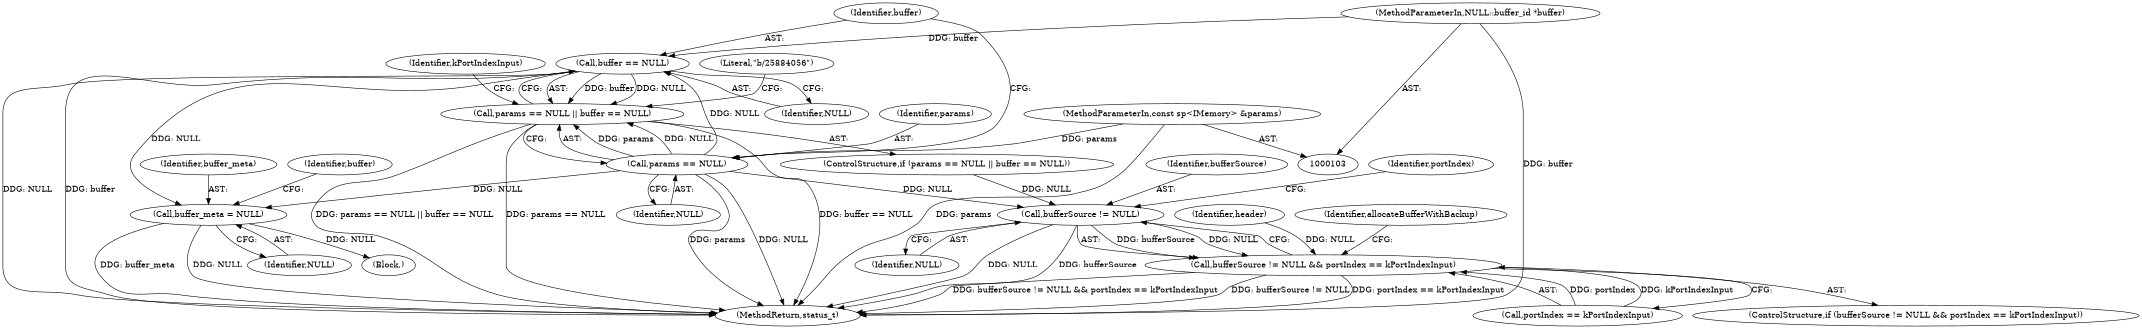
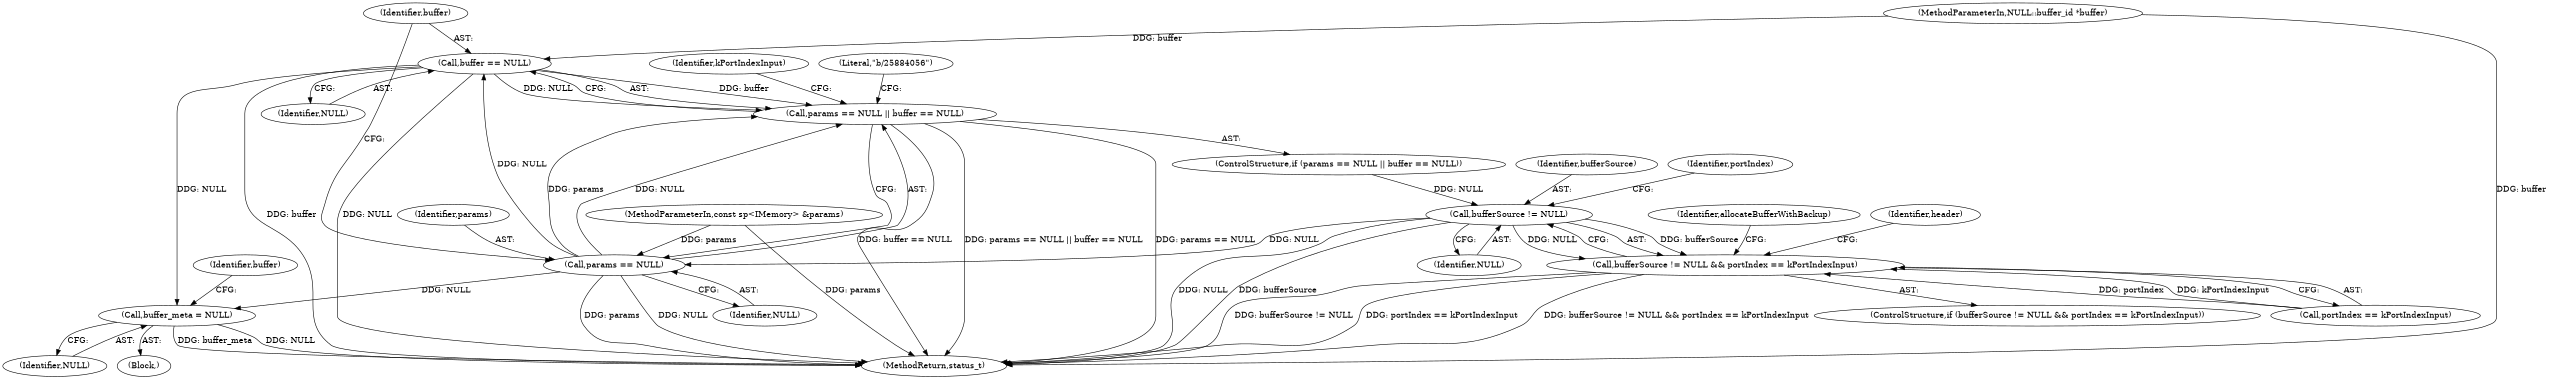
node "(Identifier,buffer_meta)": removed
node "1000103": removed
edge "(Call,params == NULL)" -> "(Call,bufferSource != NULL)": reversed
edge "(Call,buffer_meta = NULL)" -> "(Block,)": label "DDG: NULL" -> "AST: "
edge "(Identifier,header)" -> "(Call,bufferSource != NULL && portIndex == kPortIndexInput)": label "DDG: NULL" -> "CFG: "
